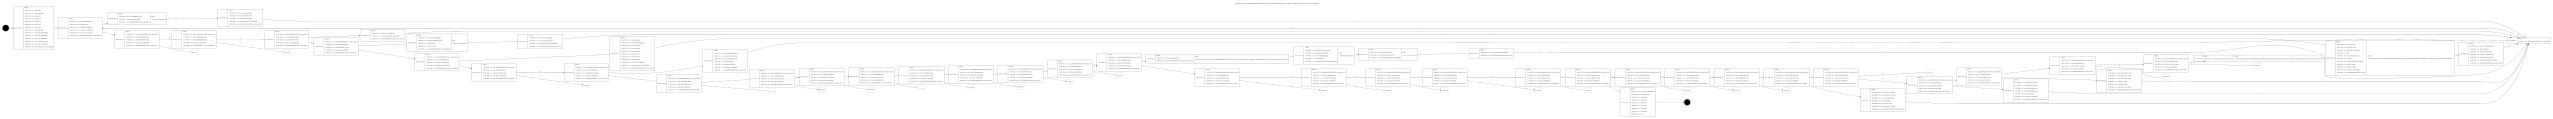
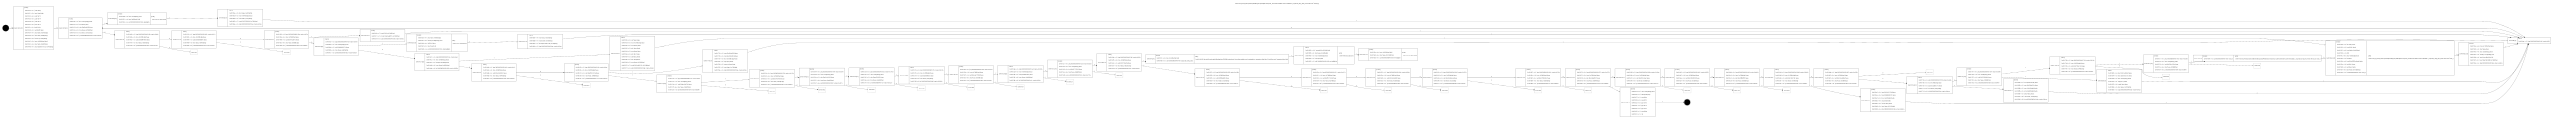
node "0x4019ab [12]": removed
